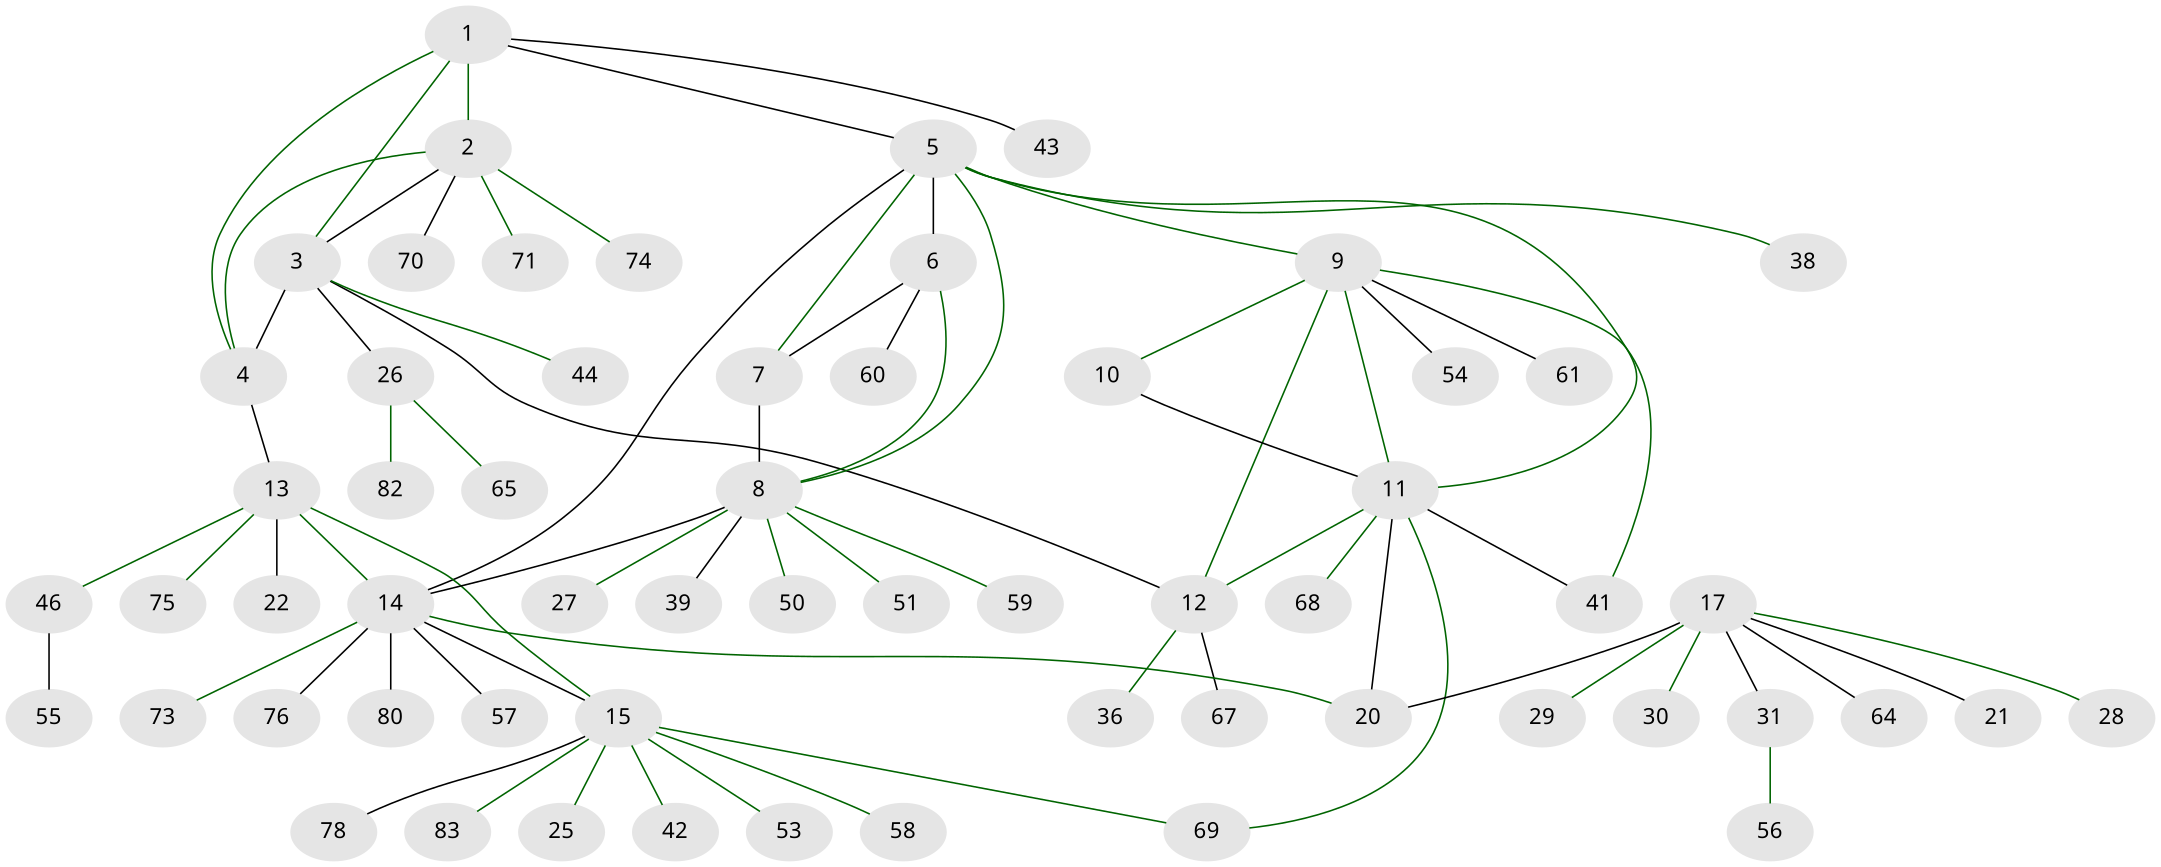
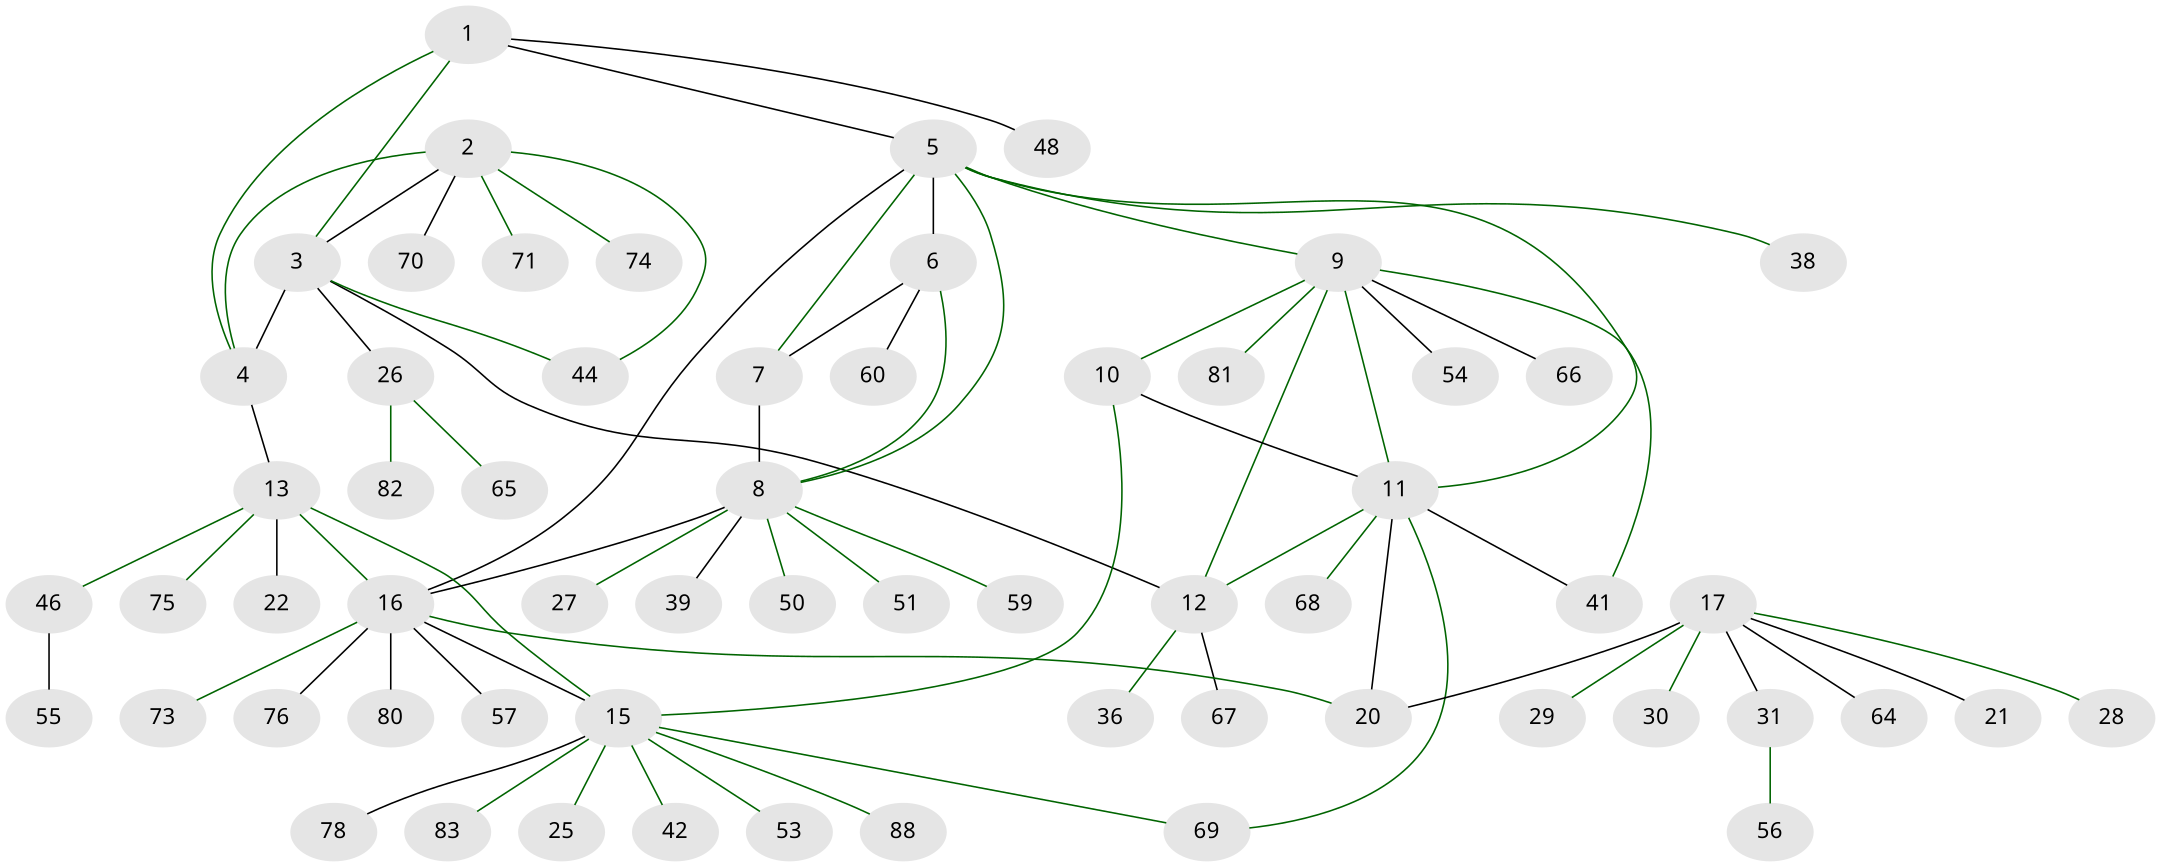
edge "1" -- "2": now "44" -- "2"
node "43": label "43" -> "48"
node "81": added
node "61": label "61" -> "66"
node "14": label "14" -> "16"
edge "10" -- "15": added
node "58": label "58" -> "88"
